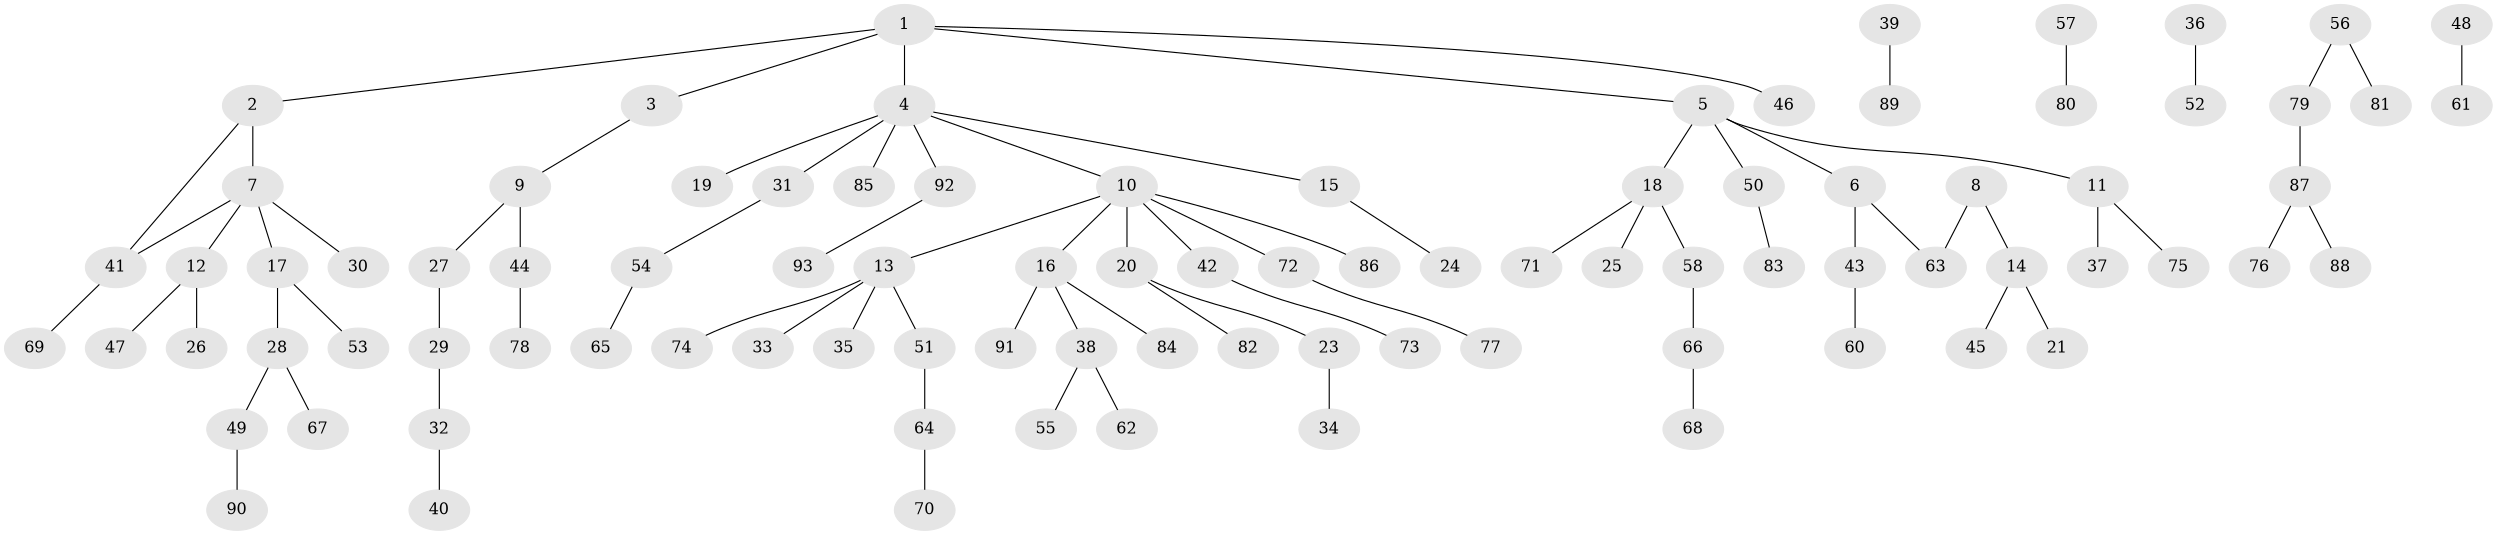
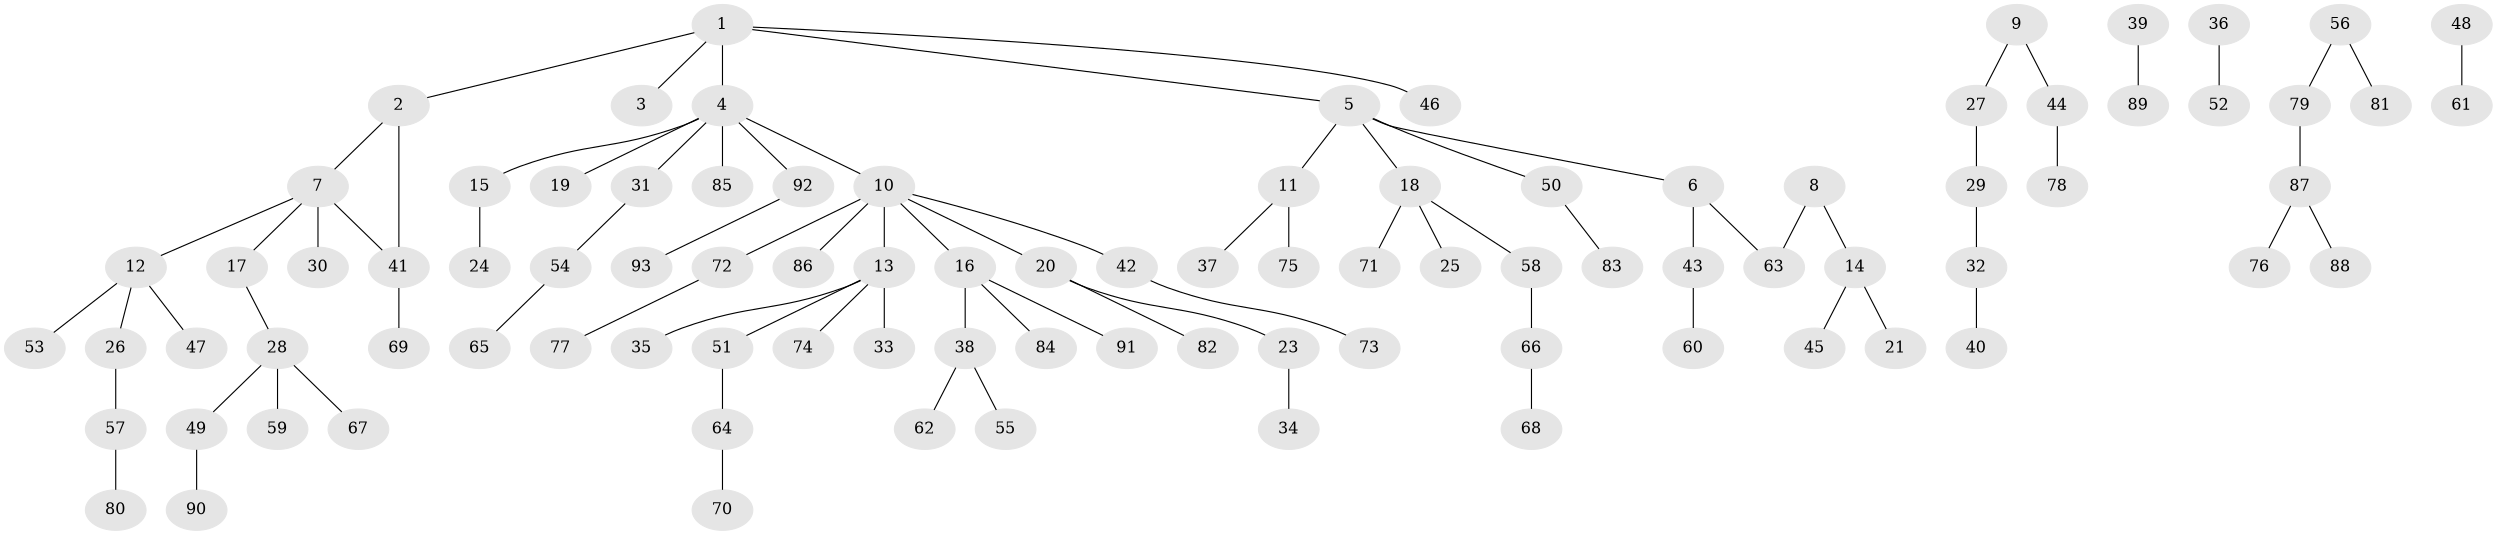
edge "3" -- "9": removed
edge "17" -- "53": now "12" -- "53"
edge "26" -- "57": added
node "59": added
